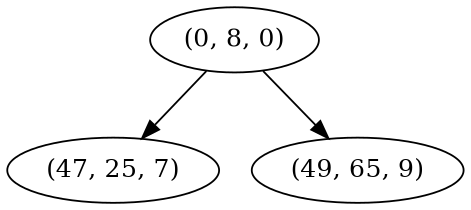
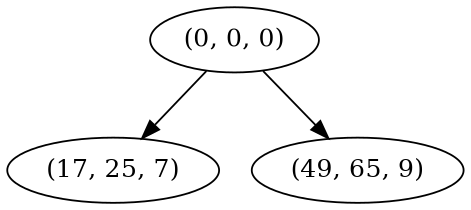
node "(0, 8, 0)": label "(0, 8, 0)" -> "(0, 0, 0)"
node "(47, 25, 7)": label "(47, 25, 7)" -> "(17, 25, 7)"
